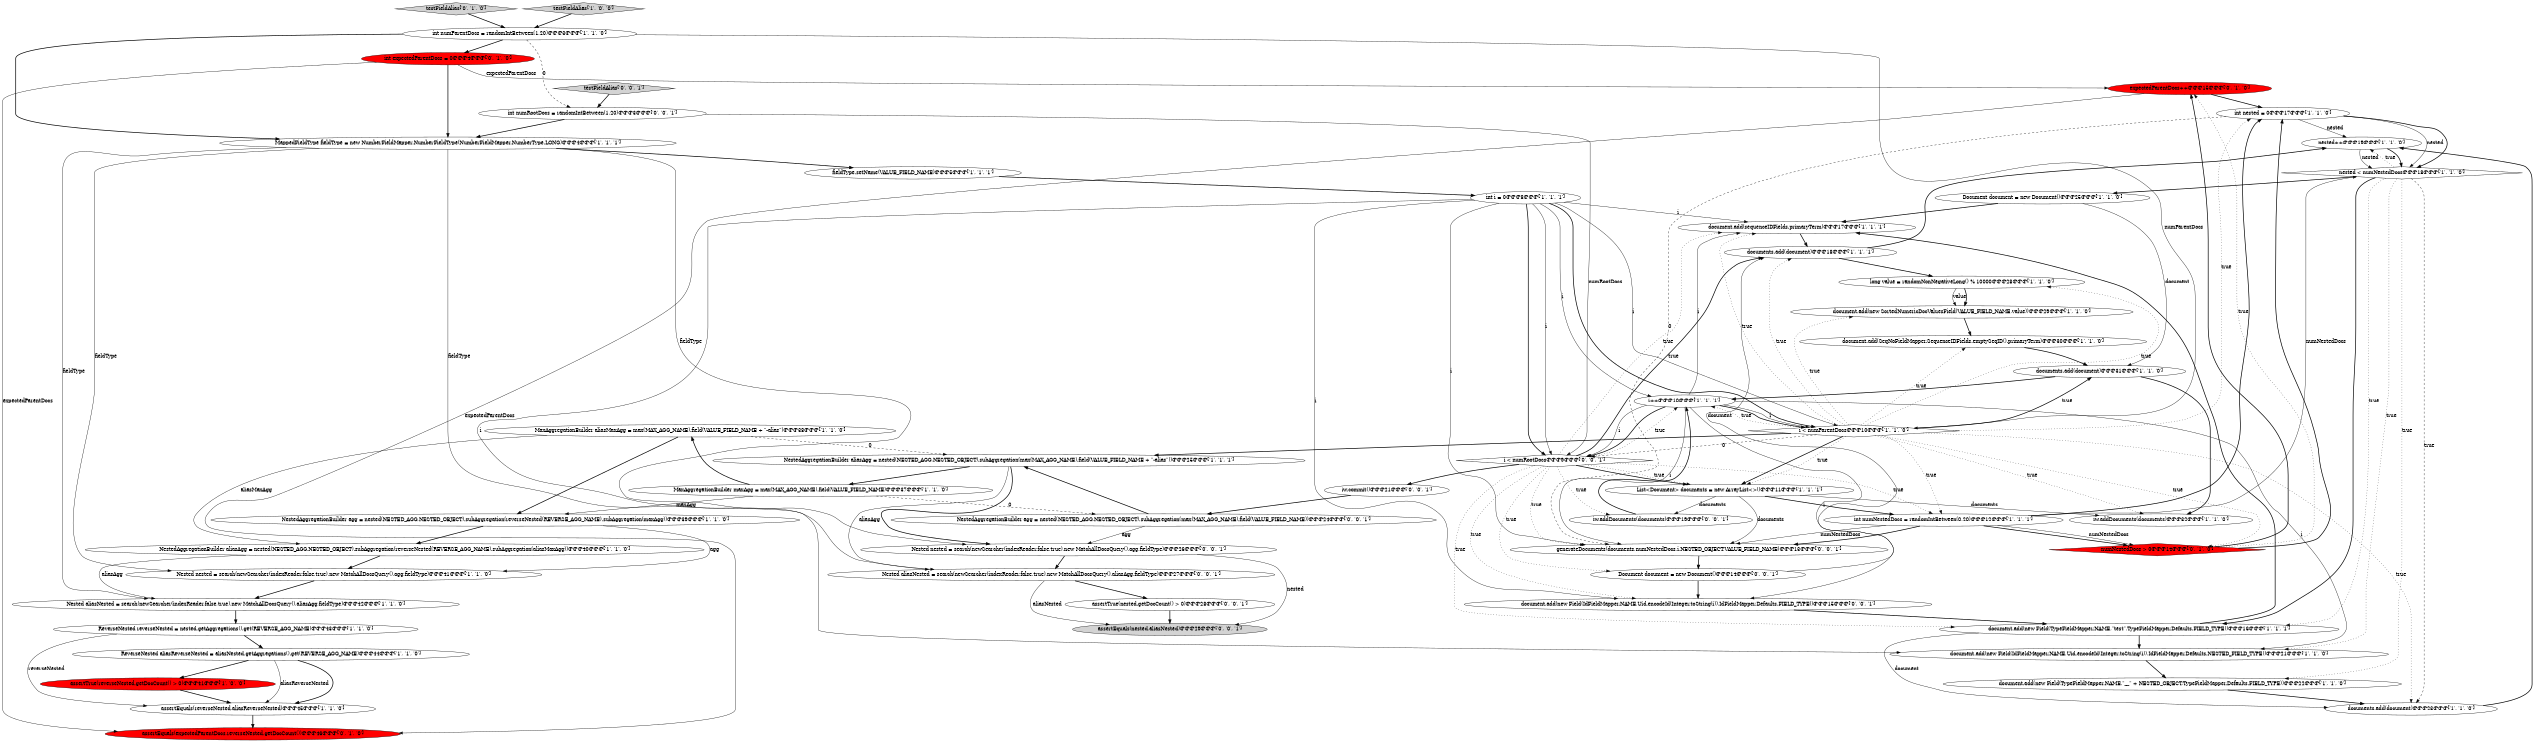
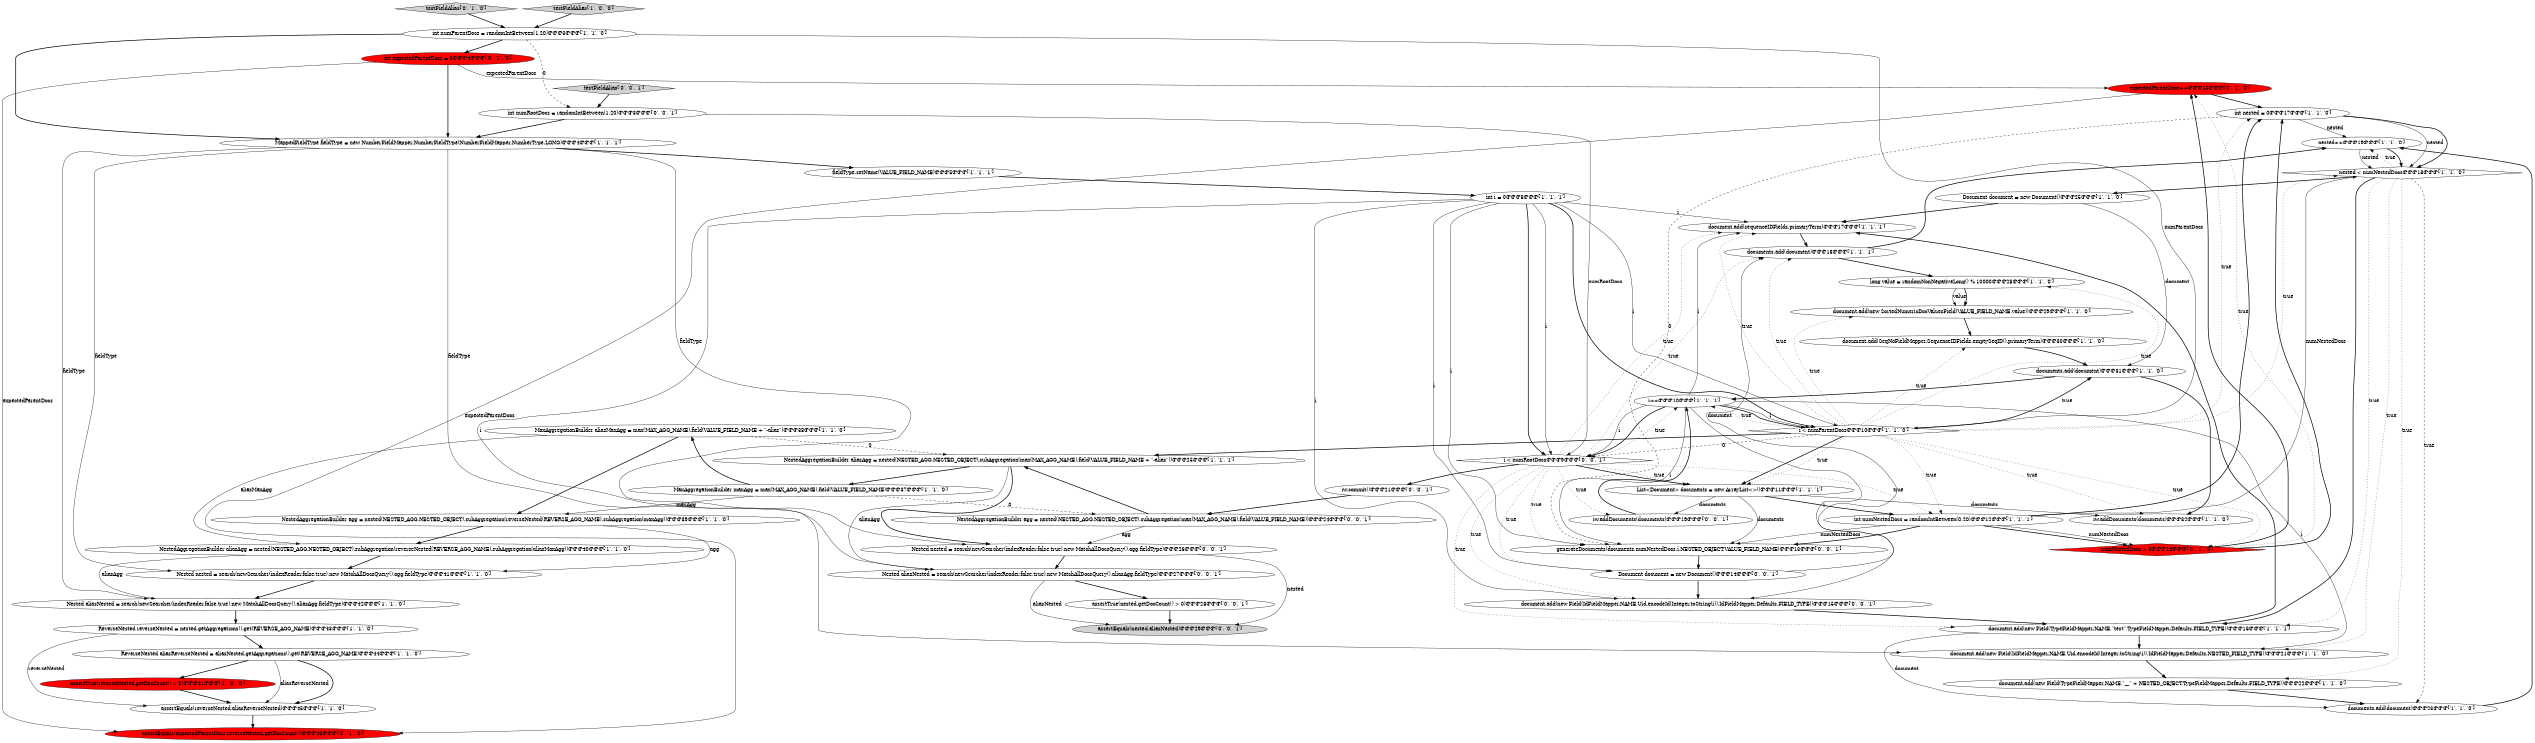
edge "int i = 0@@@8@@@['1', '1', '1']" -> "i++@@@10@@@['1', '1', '1']": now "int i = 0@@@8@@@['1', '1', '1']" -> "Document document = new Document()@@@14@@@['0', '0', '1']"
edge "i < numRootDocs@@@9@@@['0', '0', '1']" -> "documents.add(document)@@@18@@@['1', '1', '1']": style bold -> dotted
edge "i < numParentDocs@@@10@@@['1', '1', '0']" -> "documents.add(document)@@@23@@@['1', '1', '0']": now "i < numParentDocs@@@10@@@['1', '1', '0']" -> "nested < numNestedDocs@@@18@@@['1', '1', '0']"
